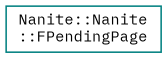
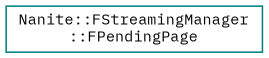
node "Nanite::Nanite ::FPendingPage": label "Nanite::Nanite ::FPendingPage" -> "Nanite::FStreamingManager ::FPendingPage"
